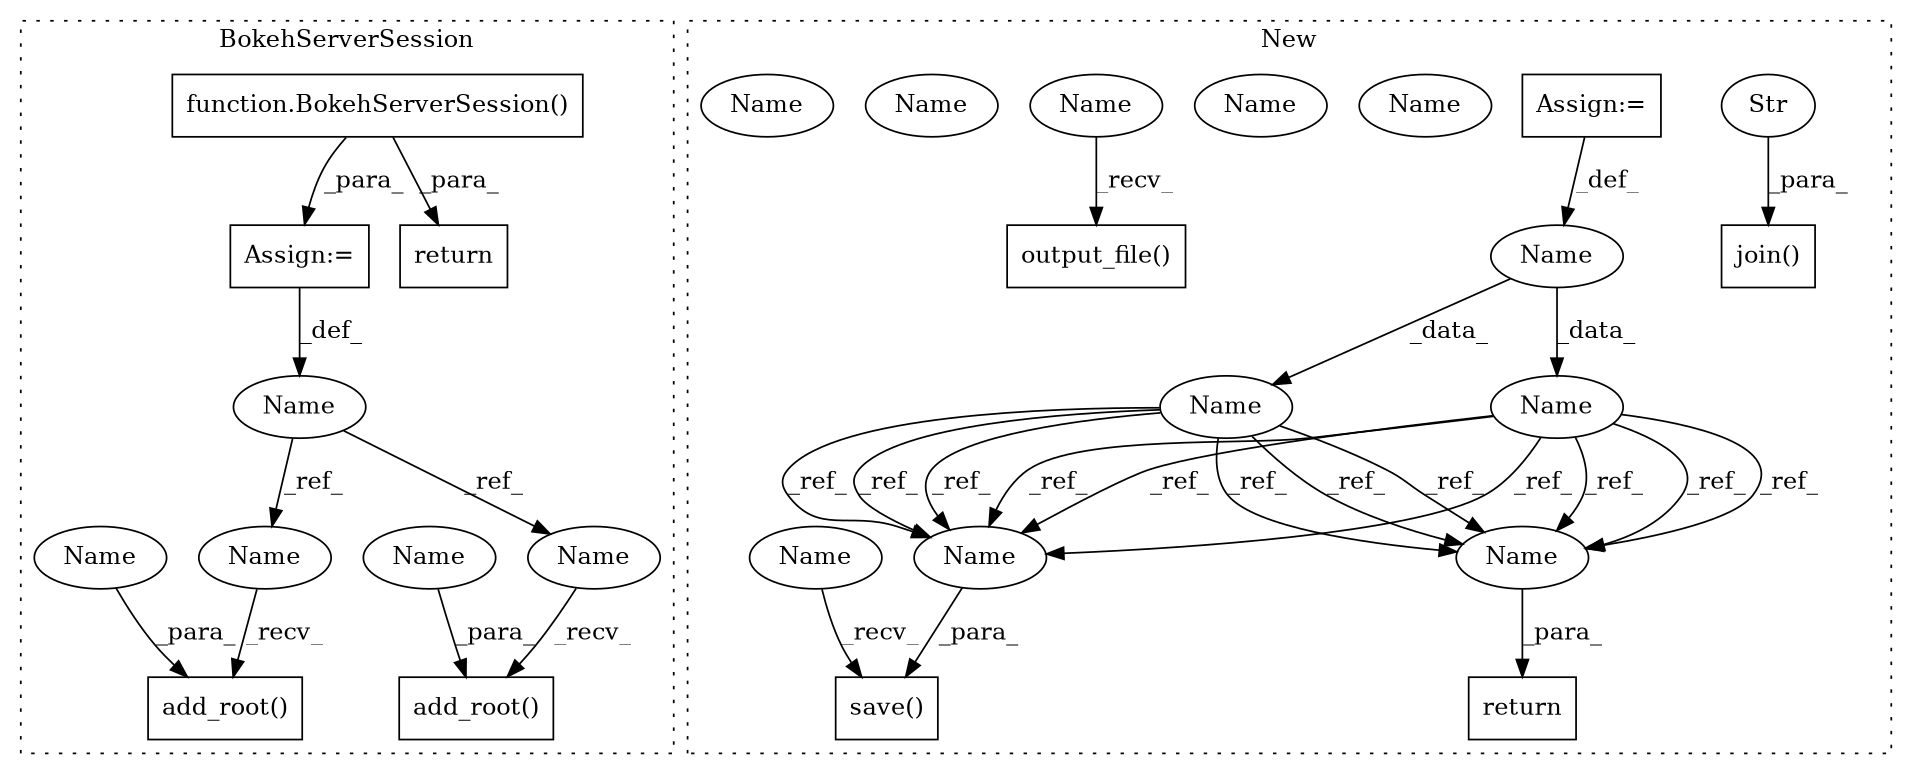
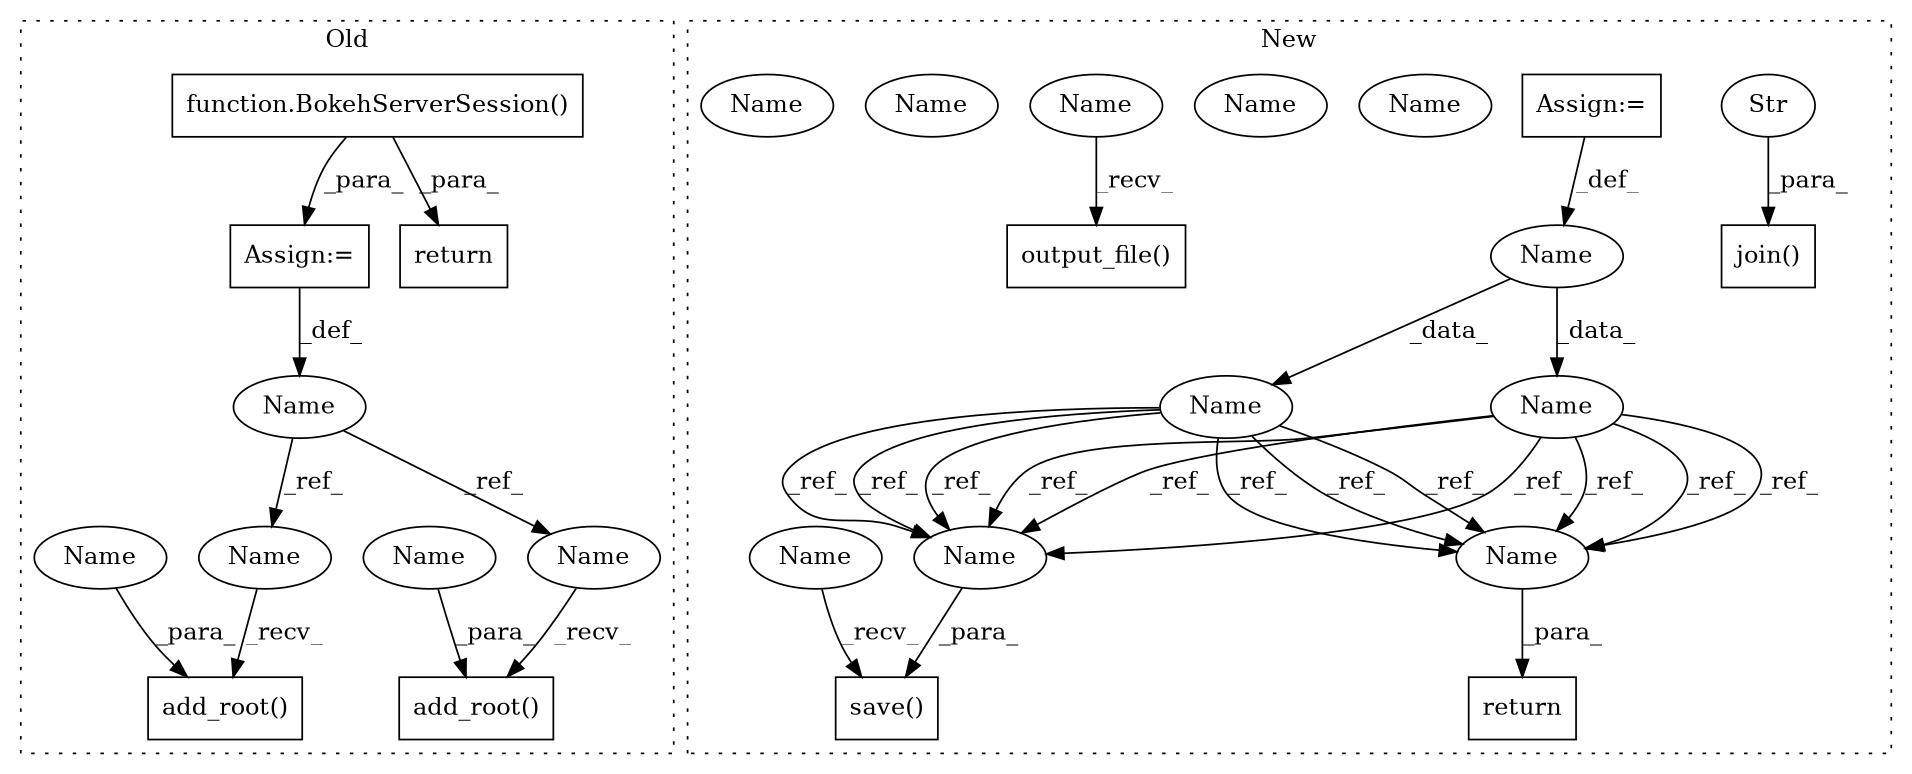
cluster "BokehServerSession": label "BokehServerSession" -> "Old"
